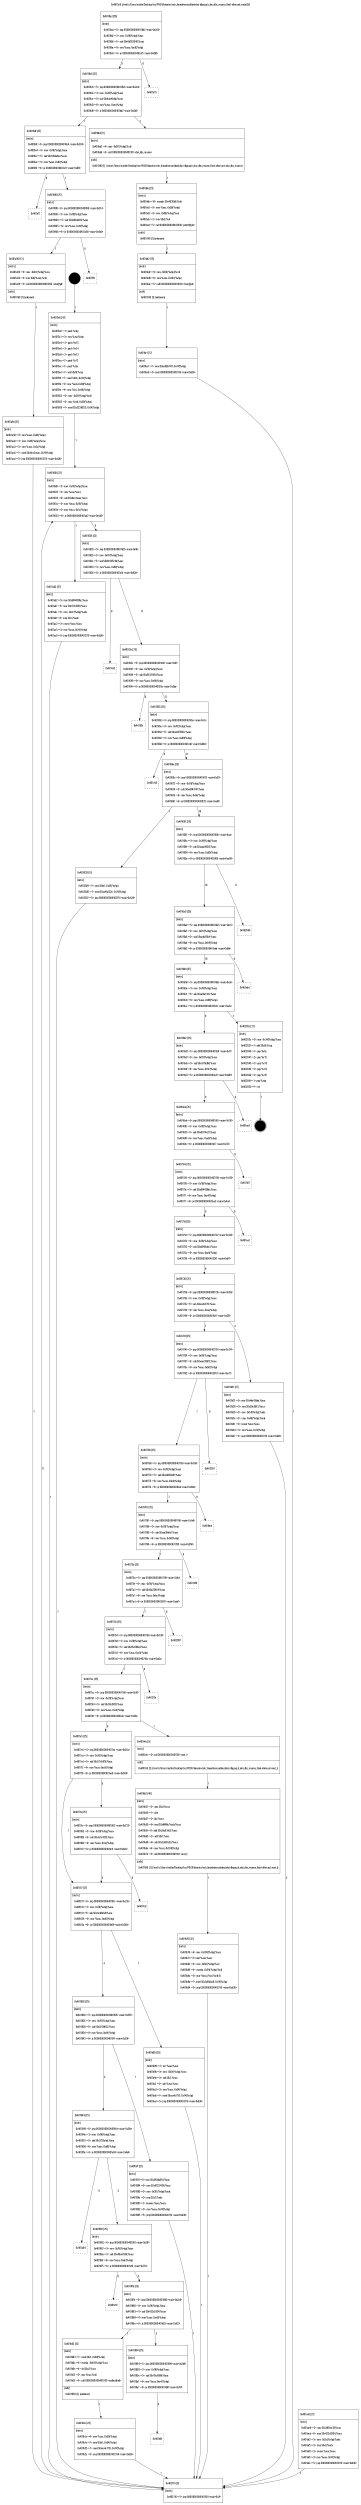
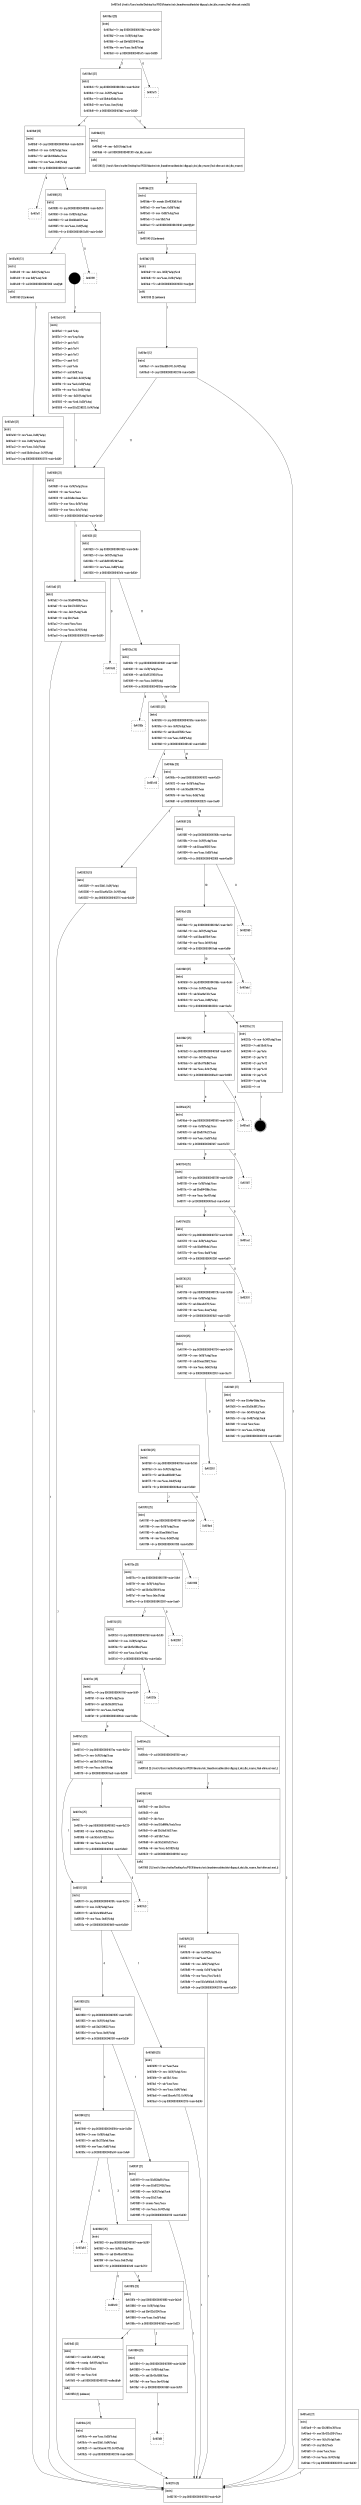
edge "0x4016eb [25]" -> "0x401704 [25]": added, label "9"
node "0x4020f1": added
edge "0x40174f [25]" -> "0x401768 [25]": removed, label "7"
edge "0x402116 [5]" -> "0x40160f [23]": now "0x401be1 [12]" -> "0x40160f [23]"
